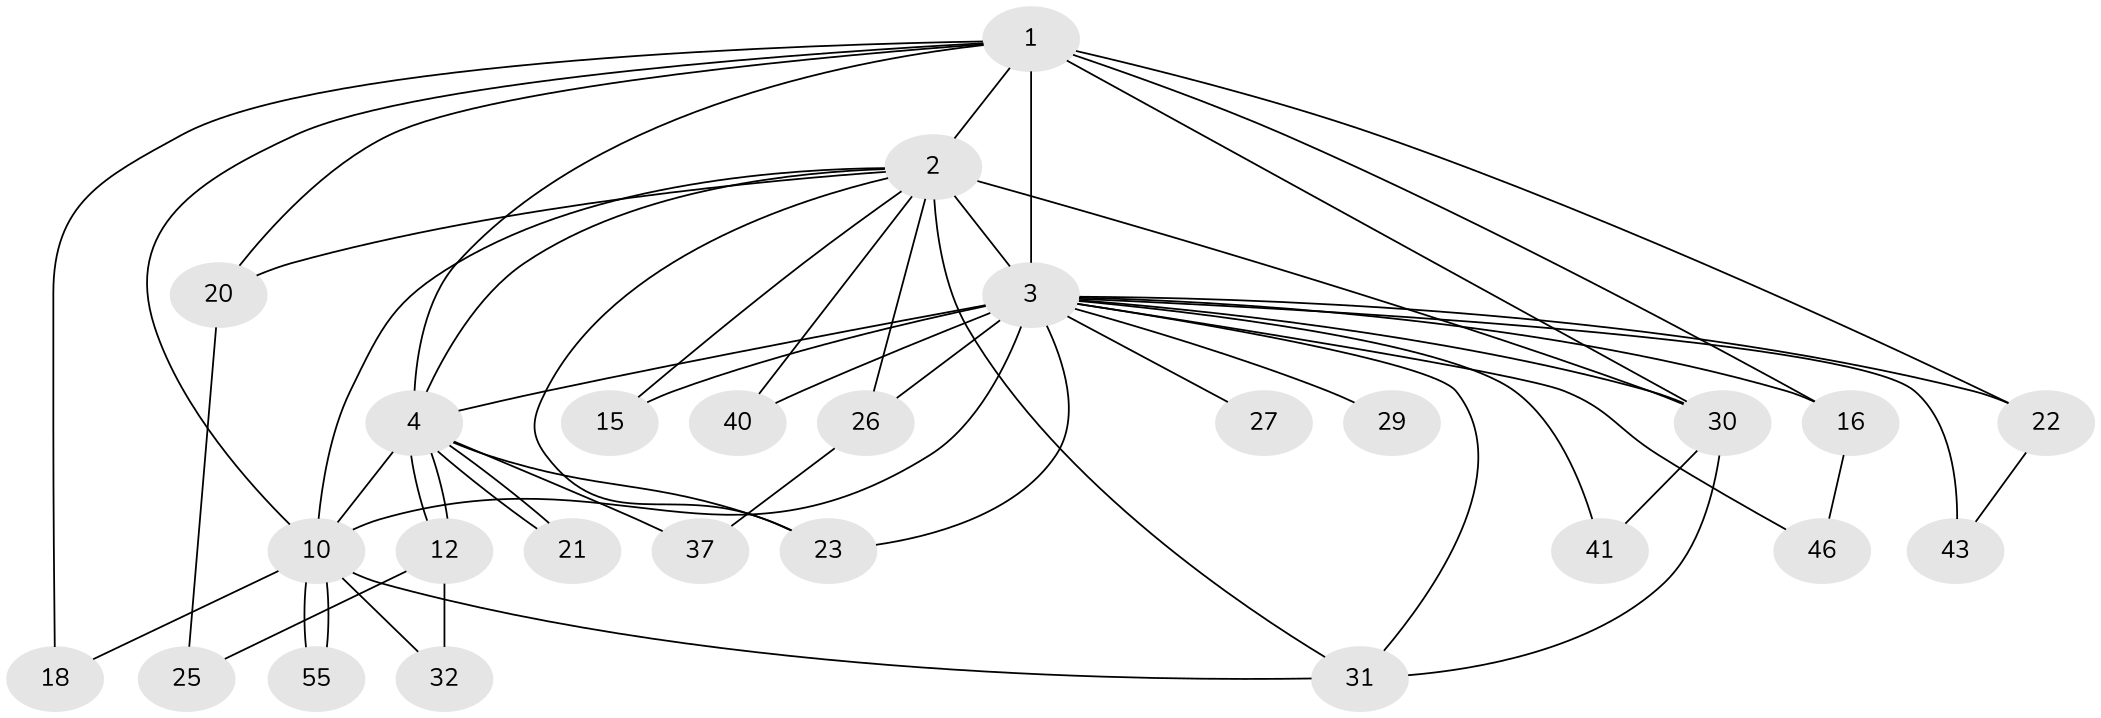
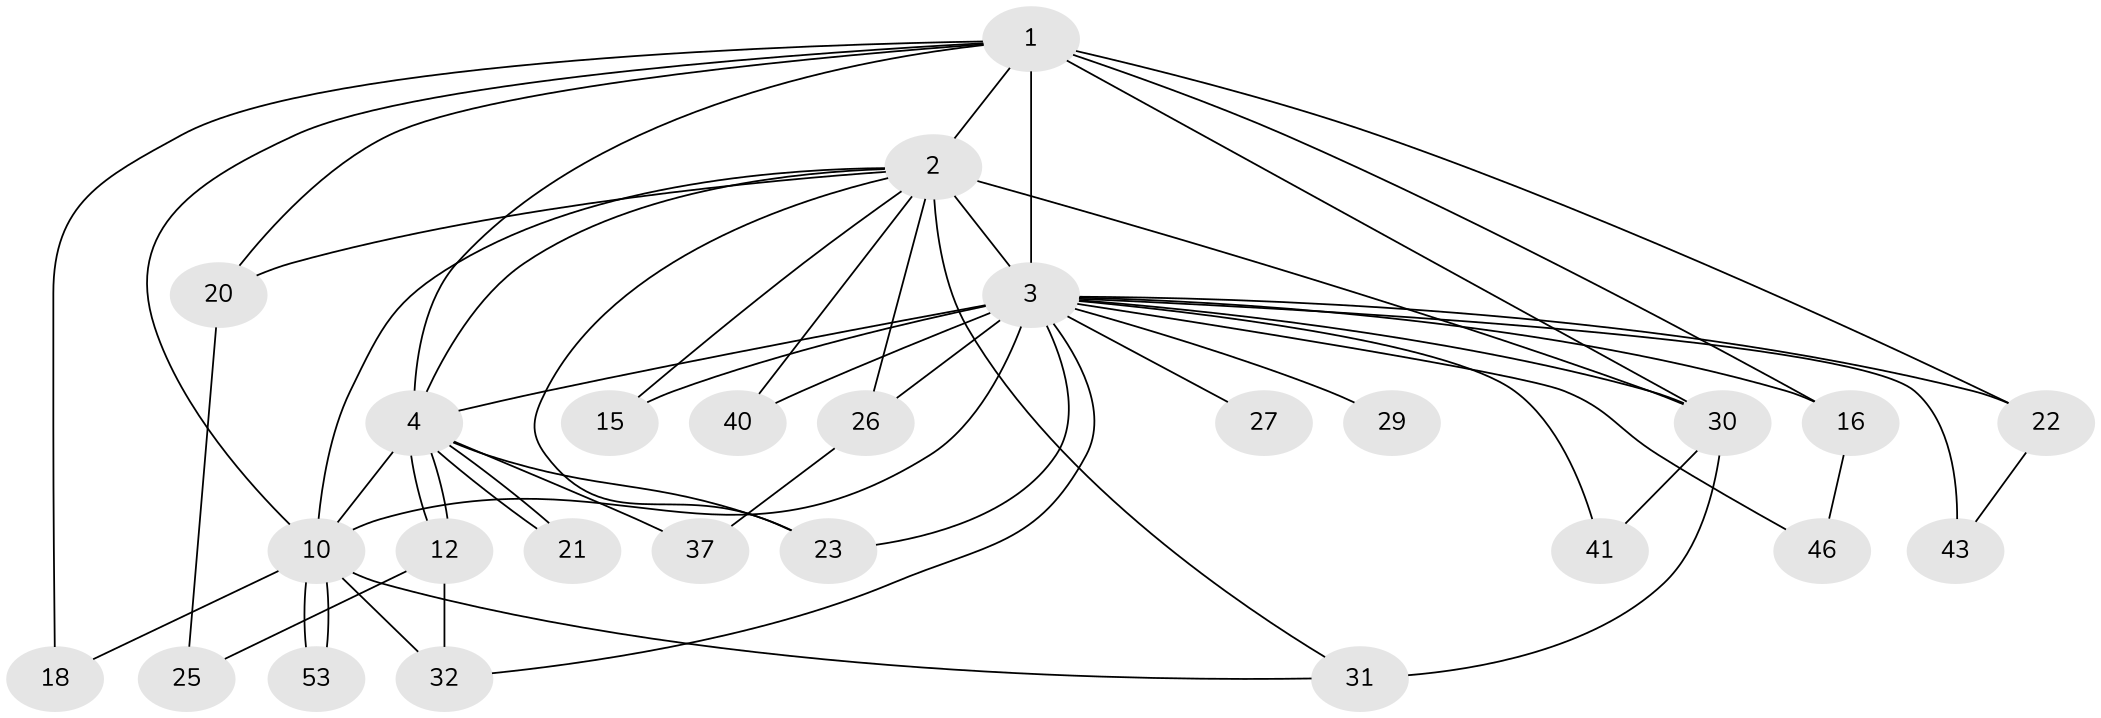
edge "3" -- "31": now "3" -- "32"
node "55": label "55" -> "53"
